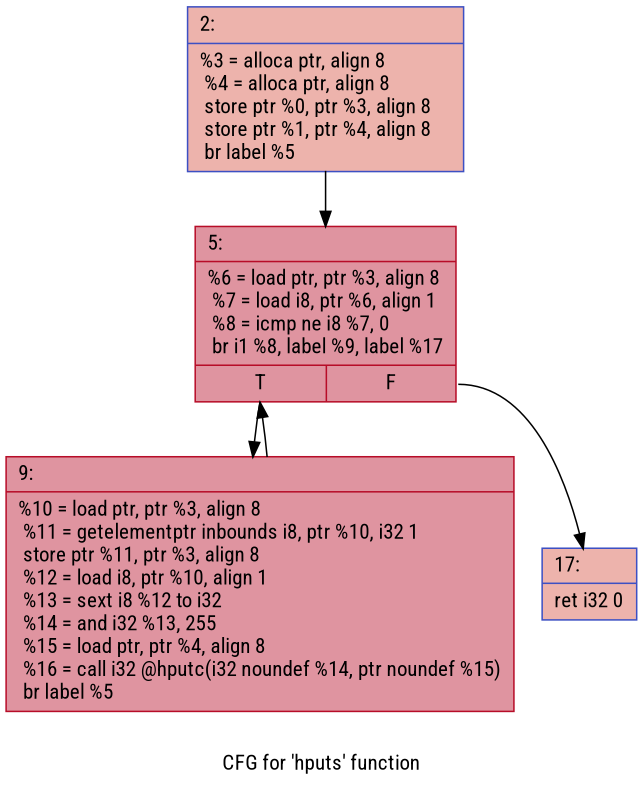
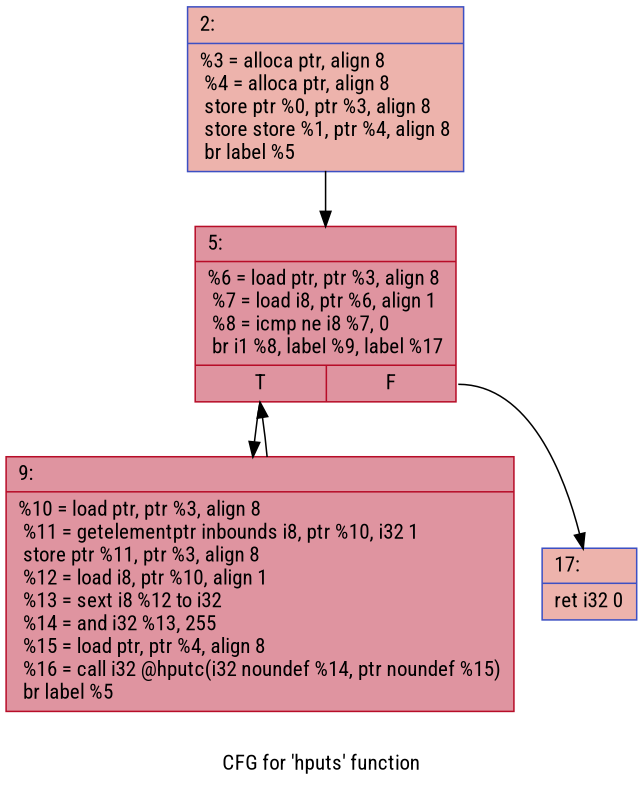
node "2:": text "store ptr %1, ptr %4, align 8" -> "store store %1, ptr %4, align 8"
